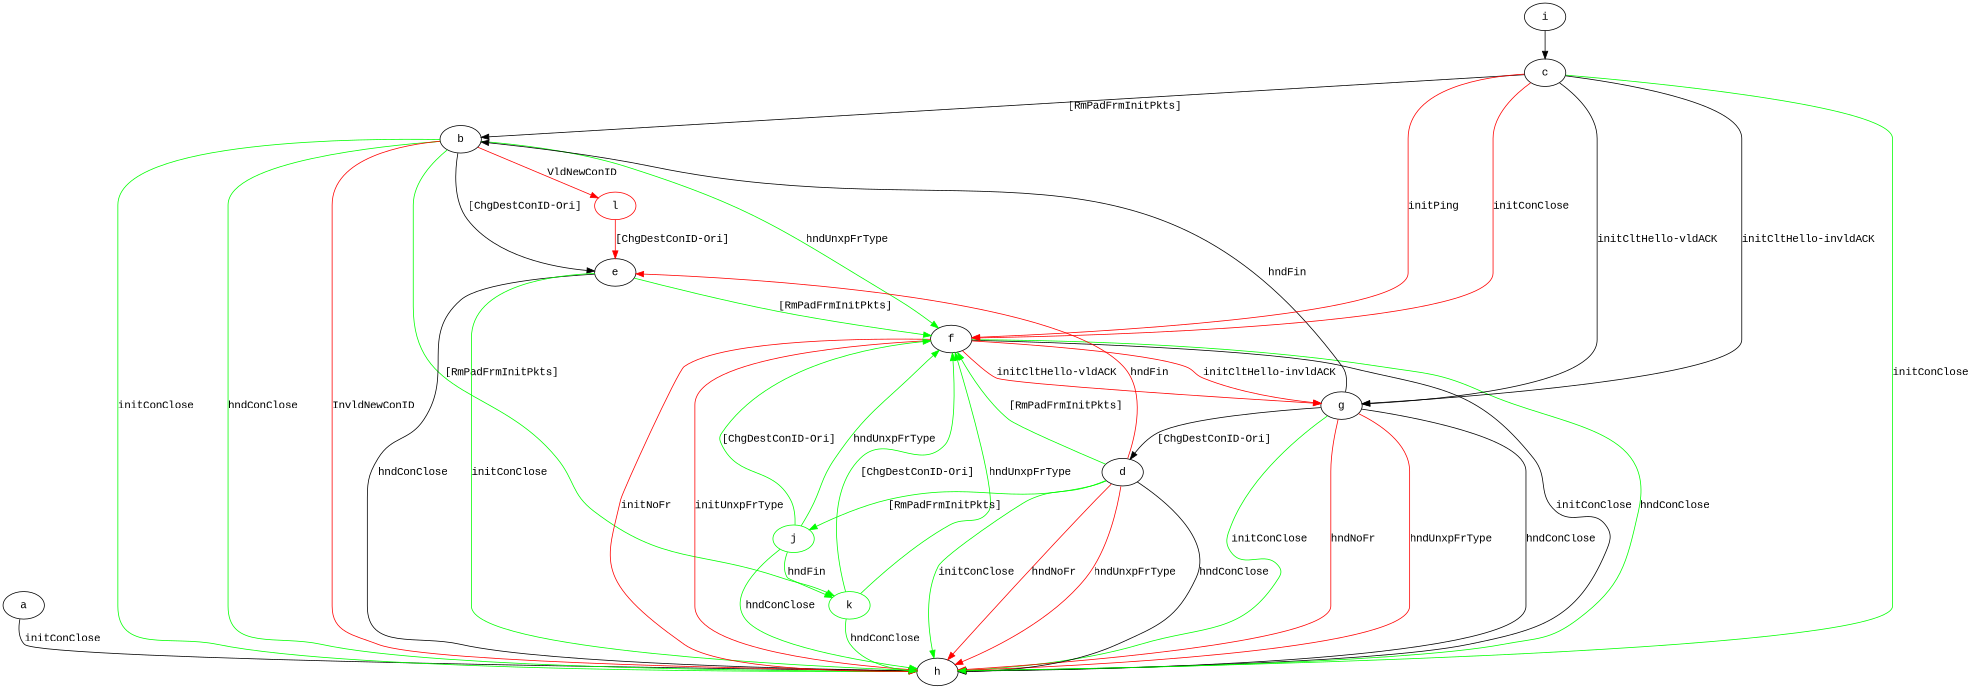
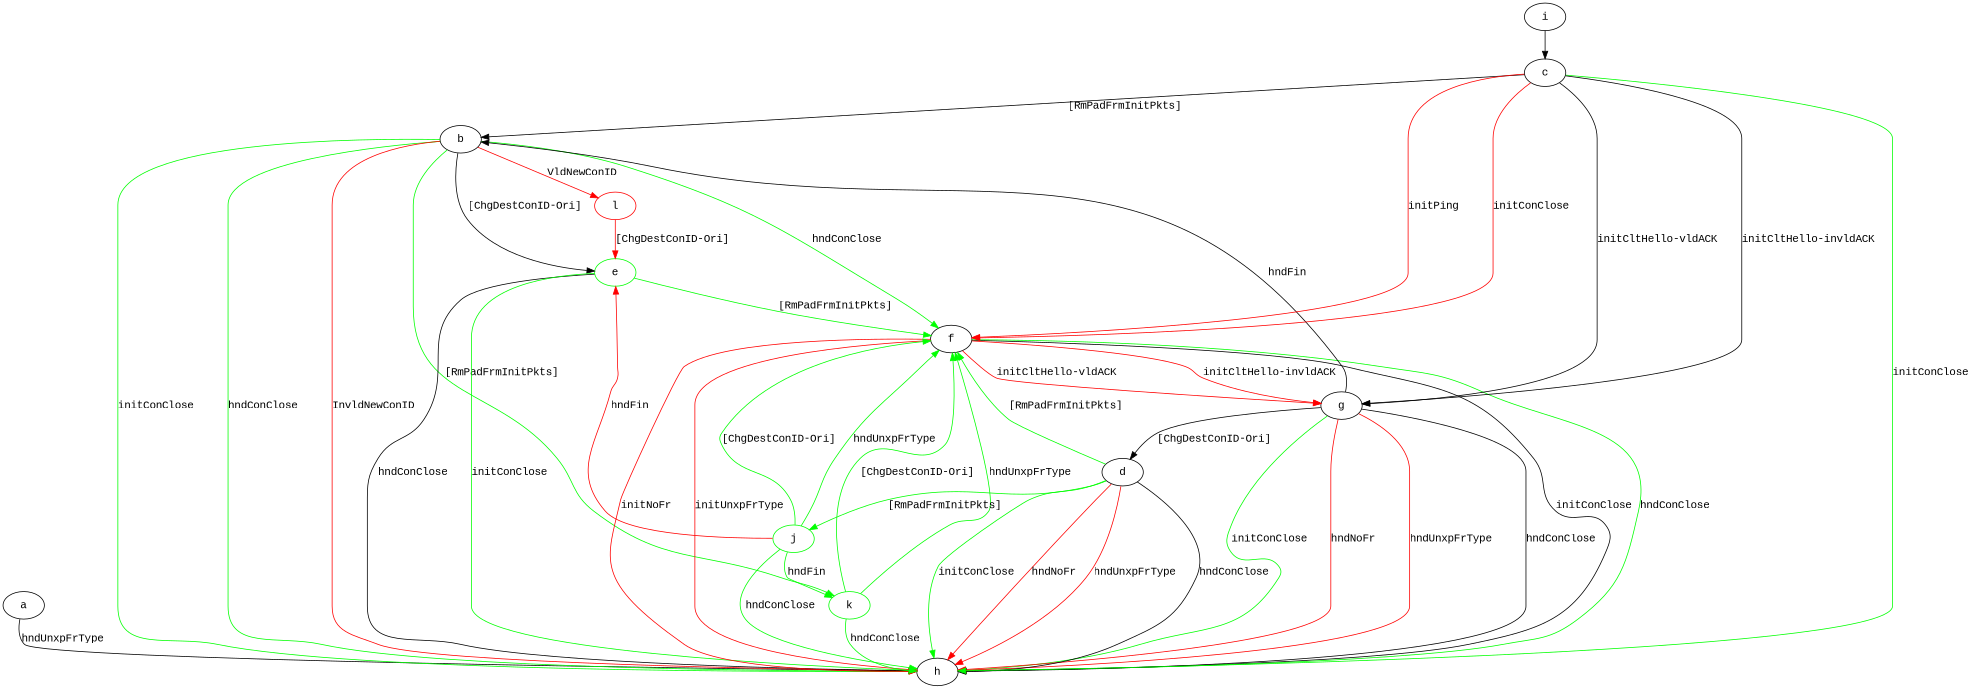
edge "b" -> "f": label "hndUnxpFrType " -> "hndConClose "
node "e": color black -> green
edge "d" -> "e": now "j" -> "e"
edge "a" -> "h": label "initConClose " -> "hndUnxpFrType "
